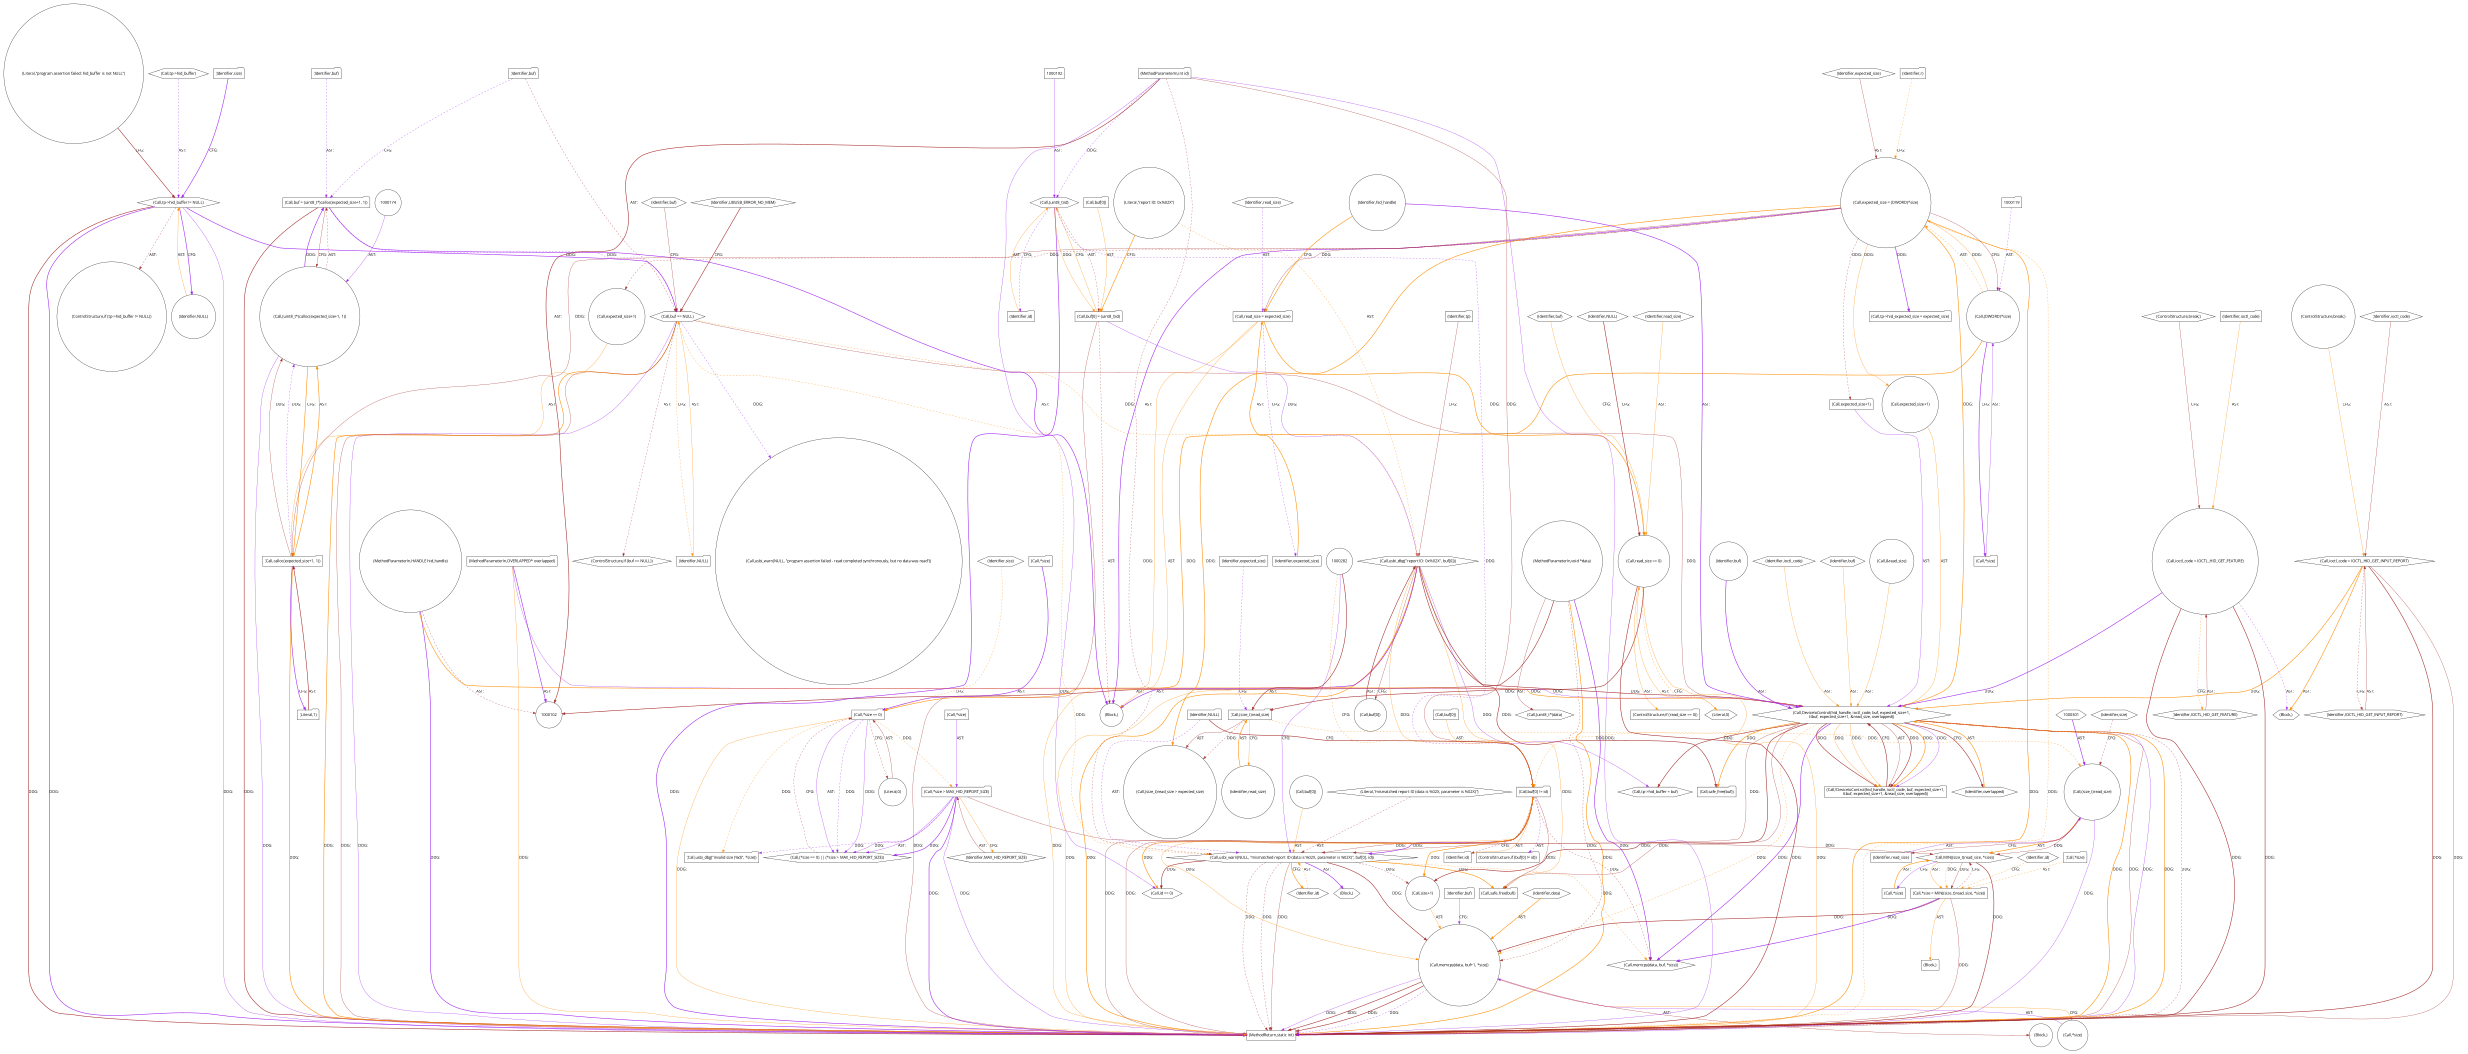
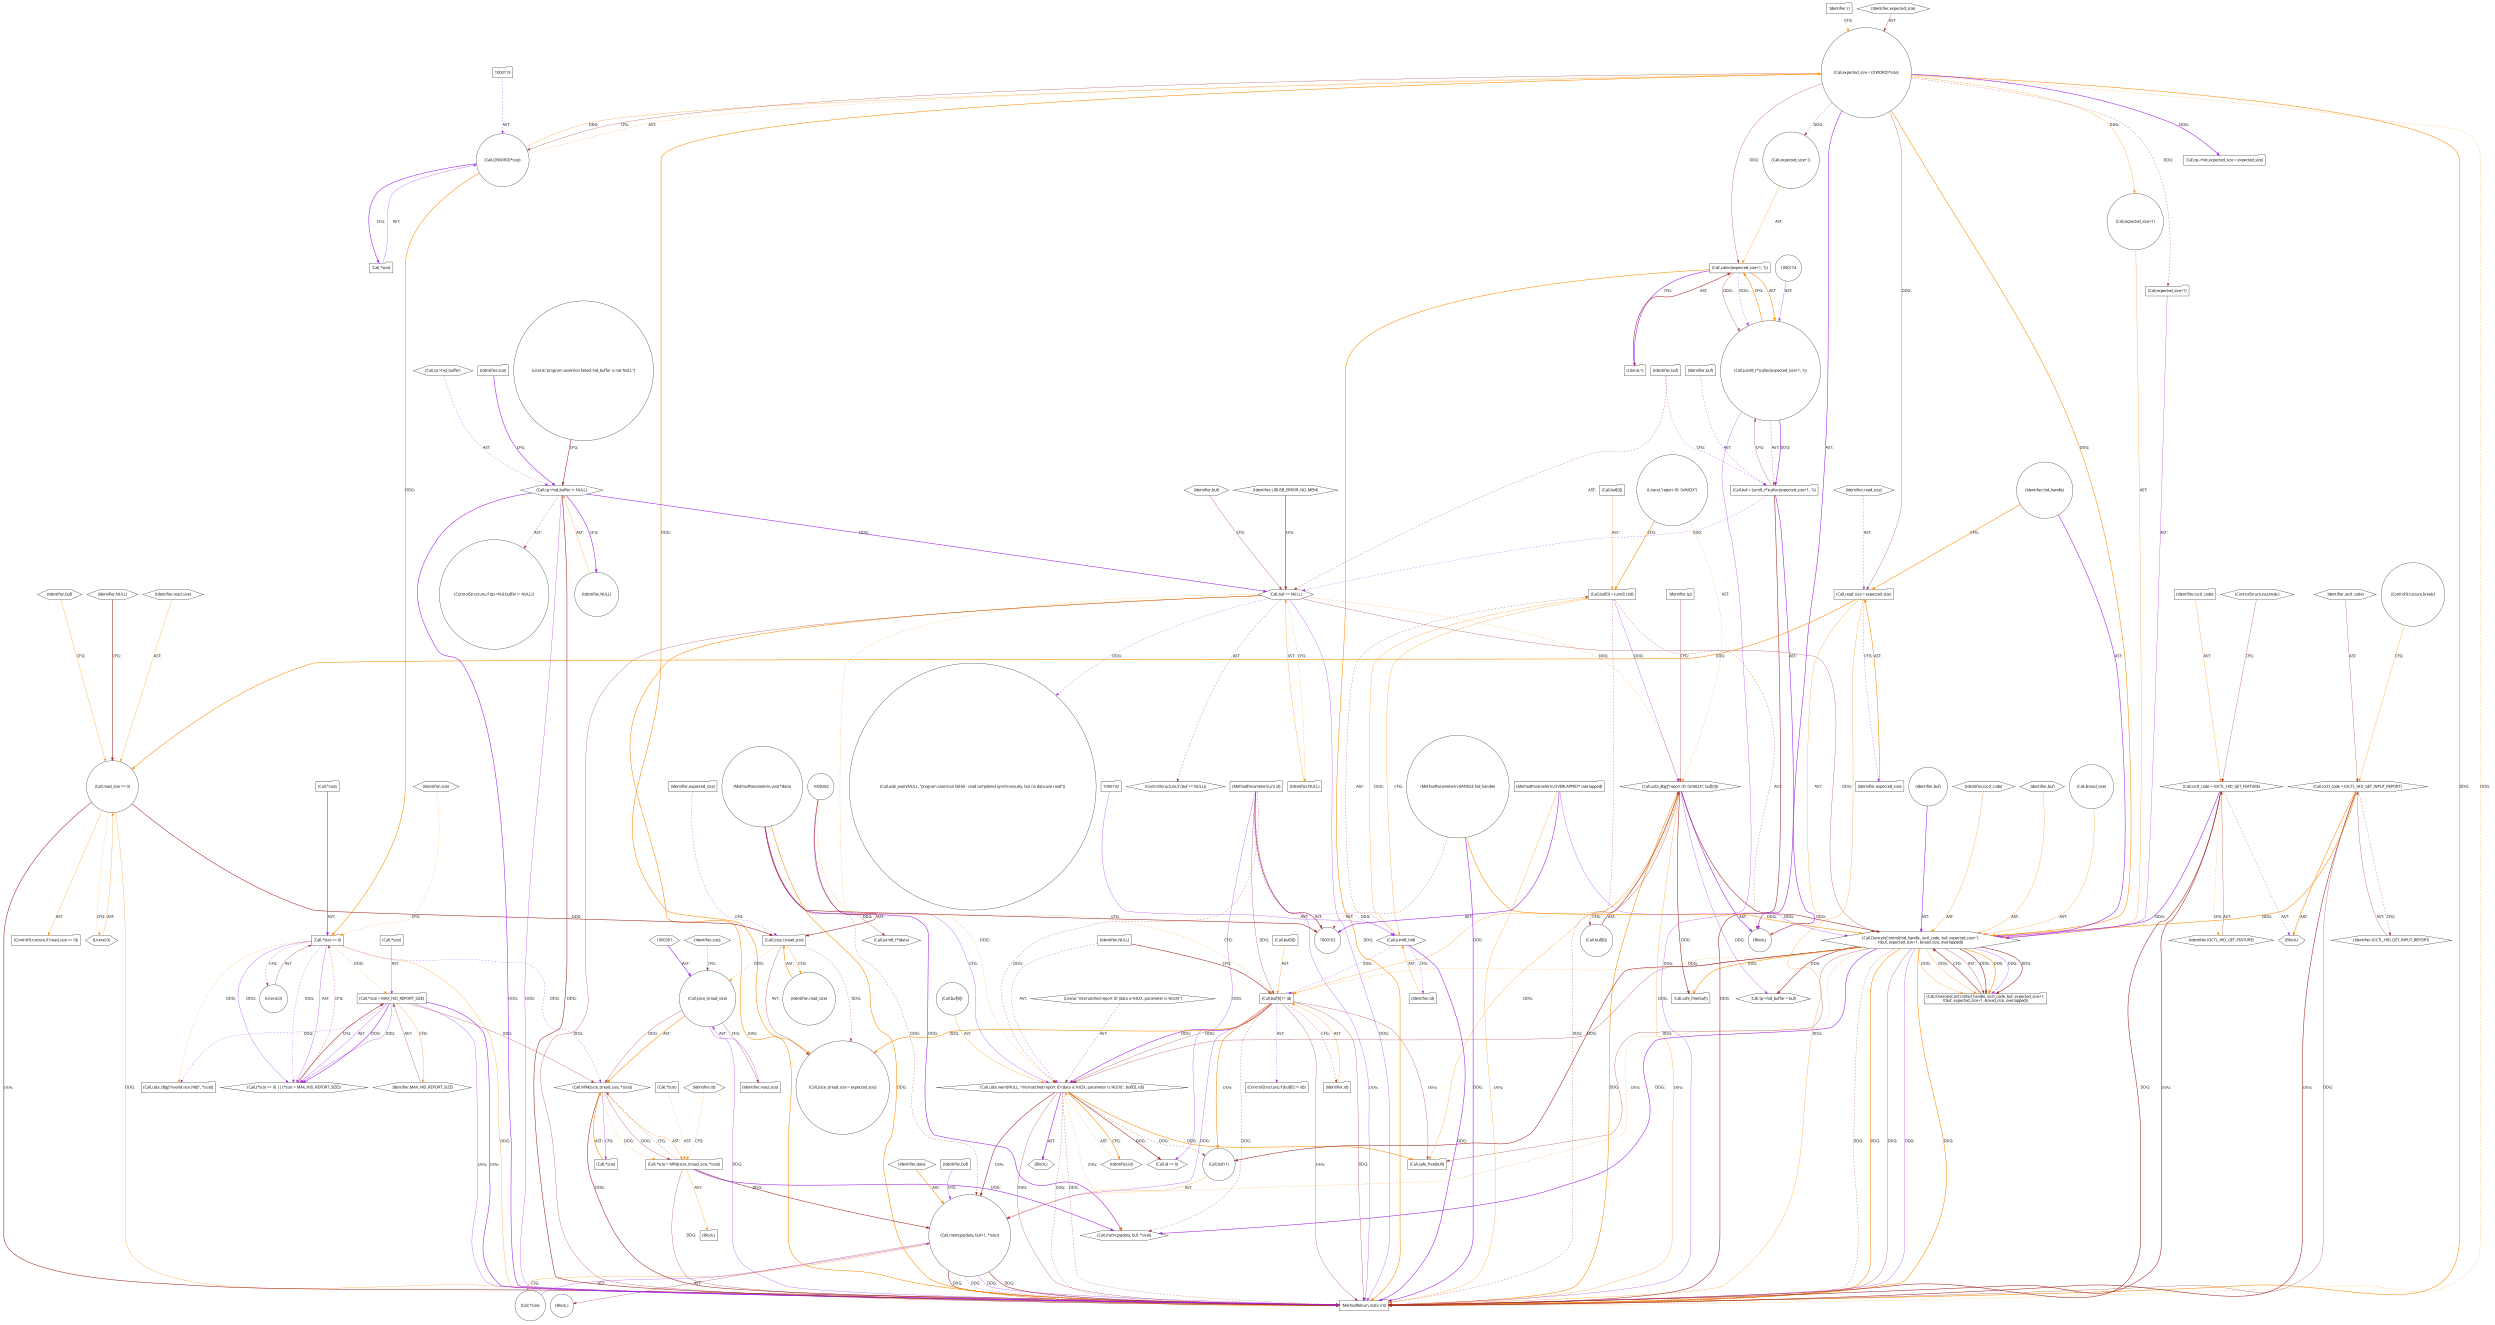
node "(Call,ioctl_code = IOCTL_HID_GET_FEATURE)": shape circle -> hexagon
edge "(MethodParameterIn,void *data)" -> "1000102": label "AST: " -> "CFG: "
edge "(MethodParameterIn,void *data)" -> "(Call,(uint8_t*)data)": label "AST: " -> "DDG: "
edge "(Call,buf[0] = (uint8_t)id)" -> "(MethodReturn,static int)": style solid -> dashed
node "(Identifier,overlapped)": removed
edge "(Call,buf[0] != id)" -> "(Call,id == 0)": now "(Call,buf[0] != id)" -> "(Call,(size_t)read_size > expected_size)"
edge "(Call,buf[0] != id)" -> "(Call,memcpy(data, buf+1, *size))": color darkorange -> purple
node "(Call,size+1)": label "(Call,size+1)" -> "(Call,buf+1)"
edge "(Call,*size == 0)" -> "(Call,MIN((size_t)read_size, *size))": added, label "DDG:"
edge "(Call,(*size == 0) || (*size > MAX_HID_REPORT_SIZE))" -> "(Call,*size > MAX_HID_REPORT_SIZE)": added, label "CFG:"
